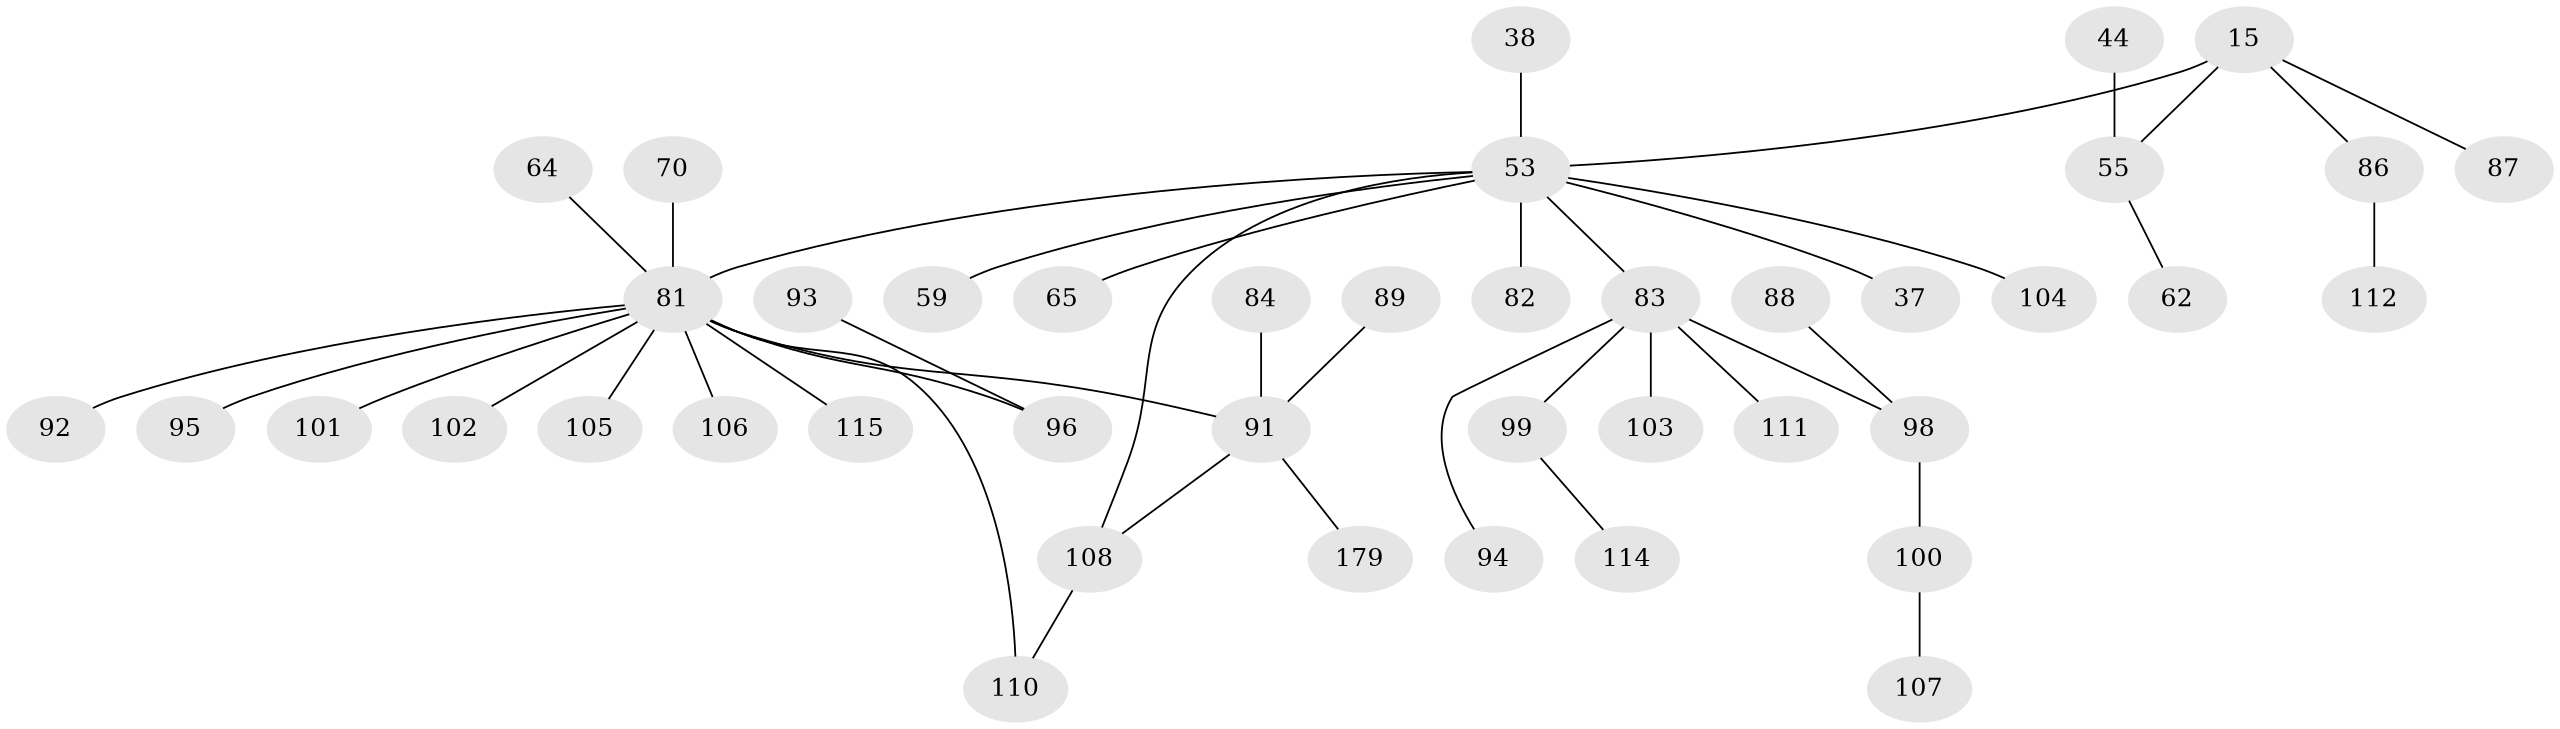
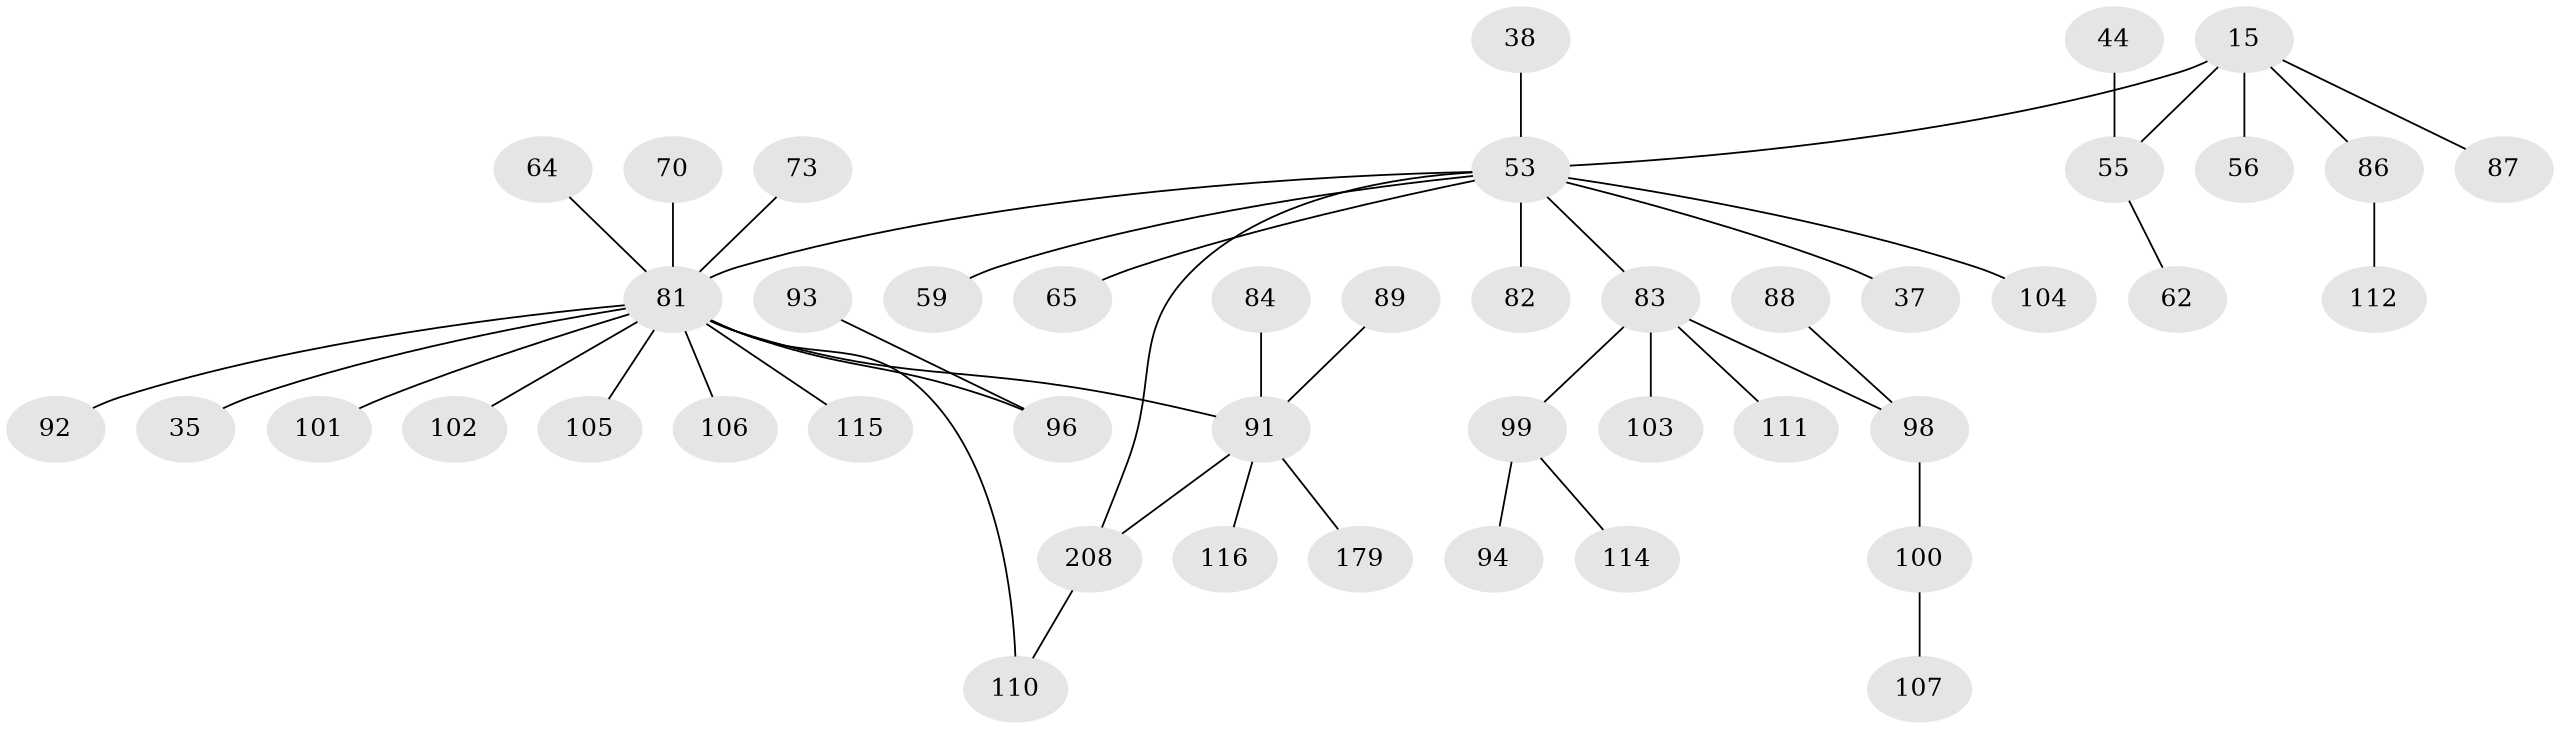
node "73": added
node "56": added
edge "83" -- "94": now "99" -- "94"
node "95": label "95" -> "35"
node "108": label "108" -> "208"
node "116": added
